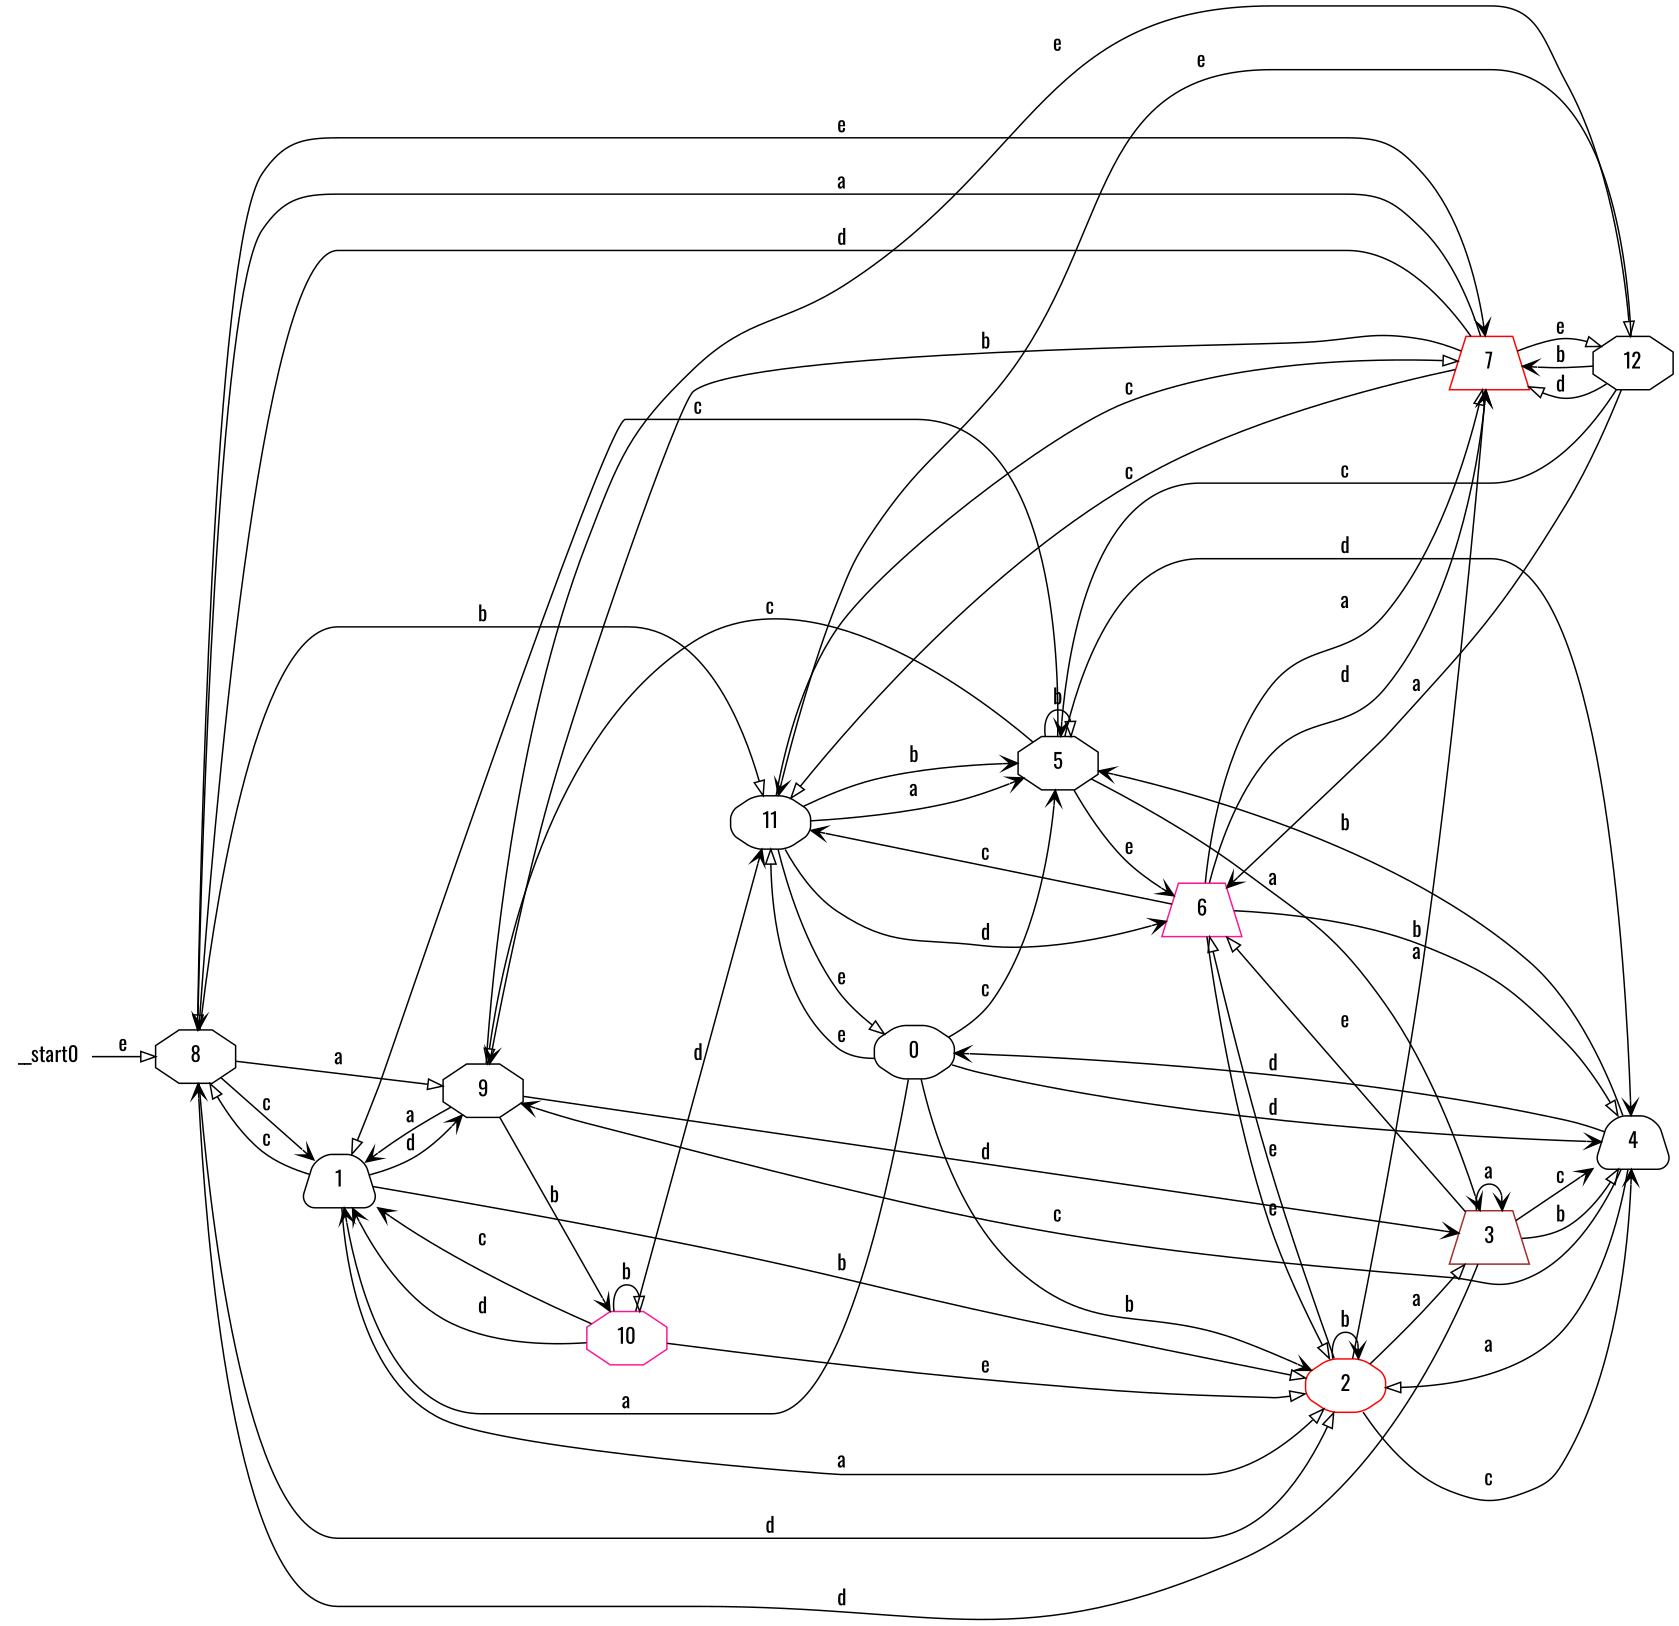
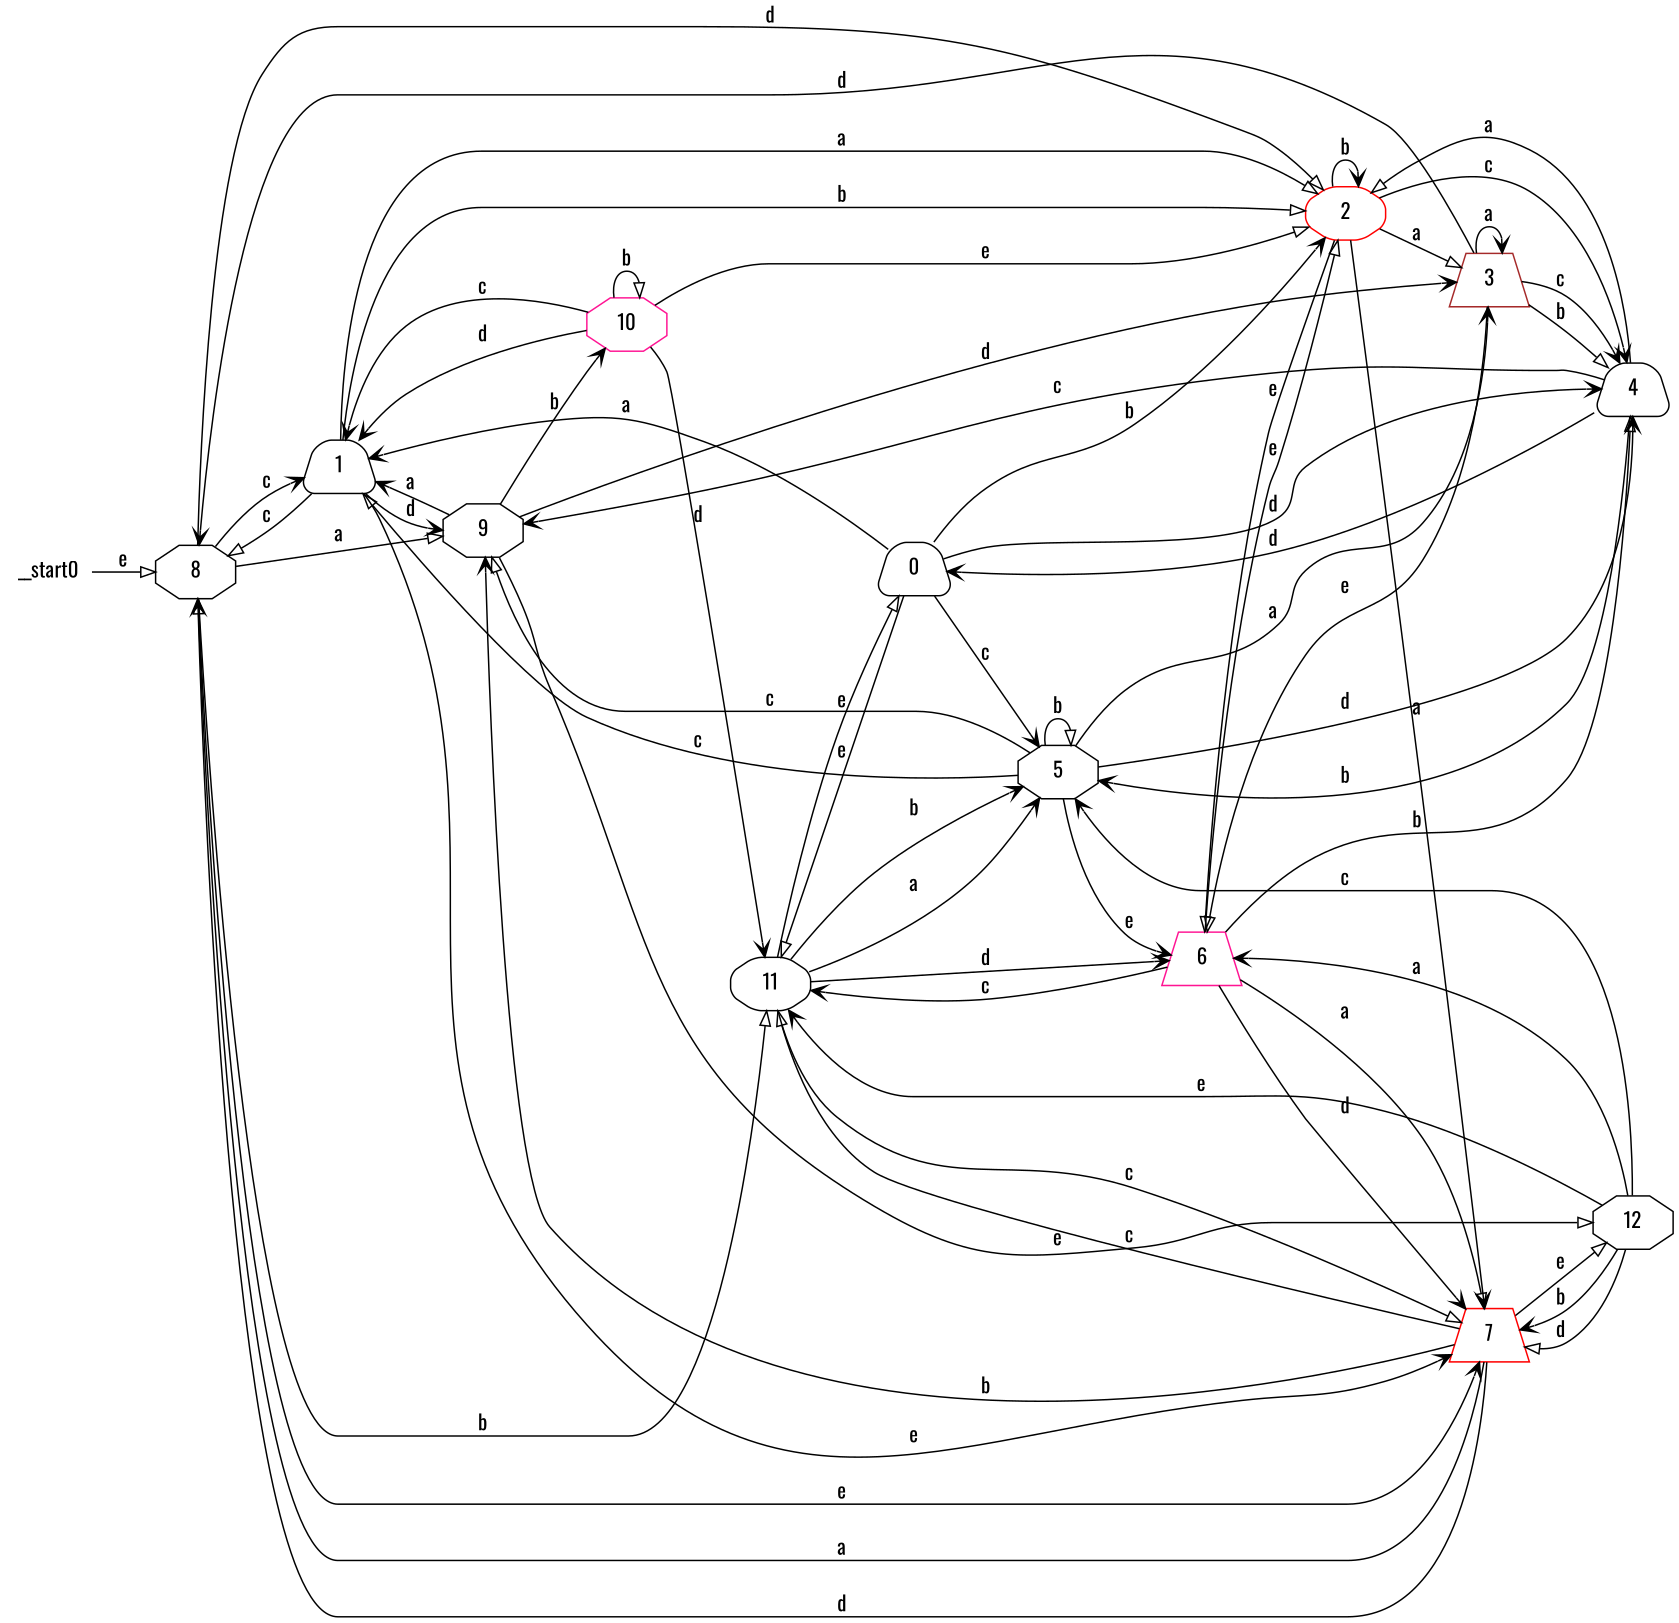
node "0": shape octagon -> trapezium
edge "1" -> "7": added, label "e"
